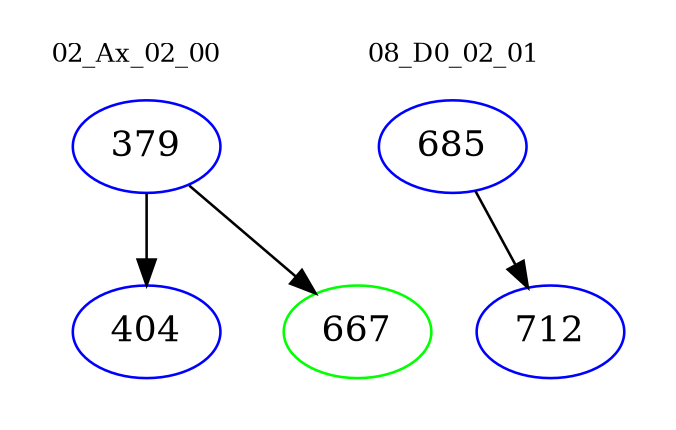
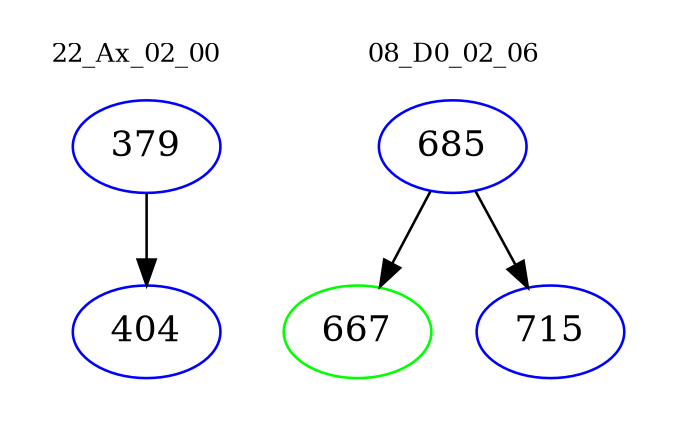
cluster "02_Ax_02_00": label "02_Ax_02_00" -> "22_Ax_02_00"
cluster "08_D0_02_01": label "08_D0_02_01" -> "08_D0_02_06"
edge "379" -> "667": now "685" -> "667"
node "712": label "712" -> "715"
